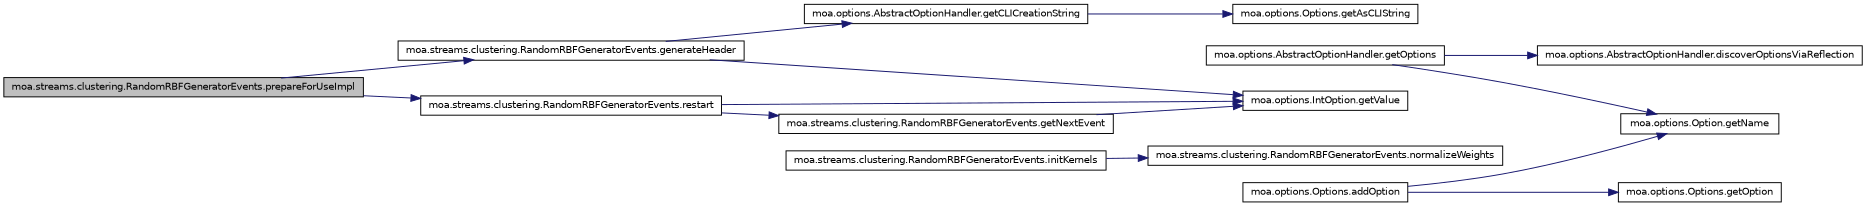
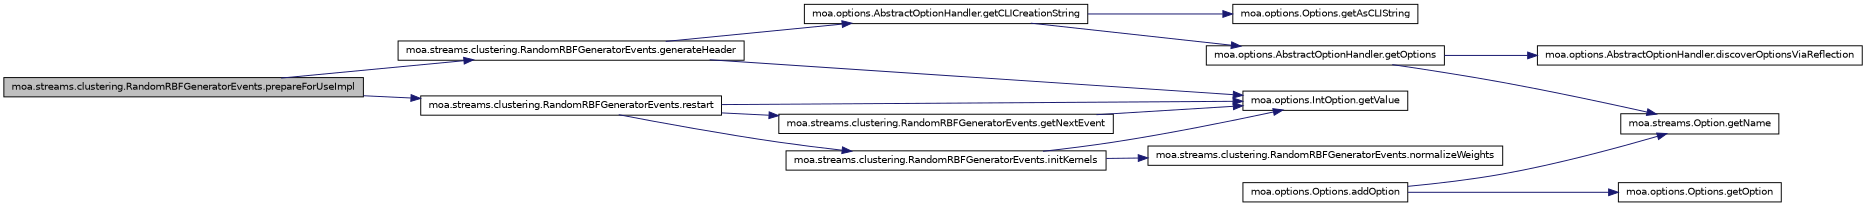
edge "moa.options.AbstractOptionHandler.getCLICreationString" -> "moa.options.AbstractOptionHandler.getOptions": added
node "moa.options.Option.getName": label "moa.options.Option.getName" -> "moa.streams.Option.getName"
edge "moa.streams.clustering.RandomRBFGeneratorEvents.restart" -> "moa.streams.clustering.RandomRBFGeneratorEvents.initKernels": added
edge "moa.streams.clustering.RandomRBFGeneratorEvents.initKernels" -> "moa.options.IntOption.getValue": added
